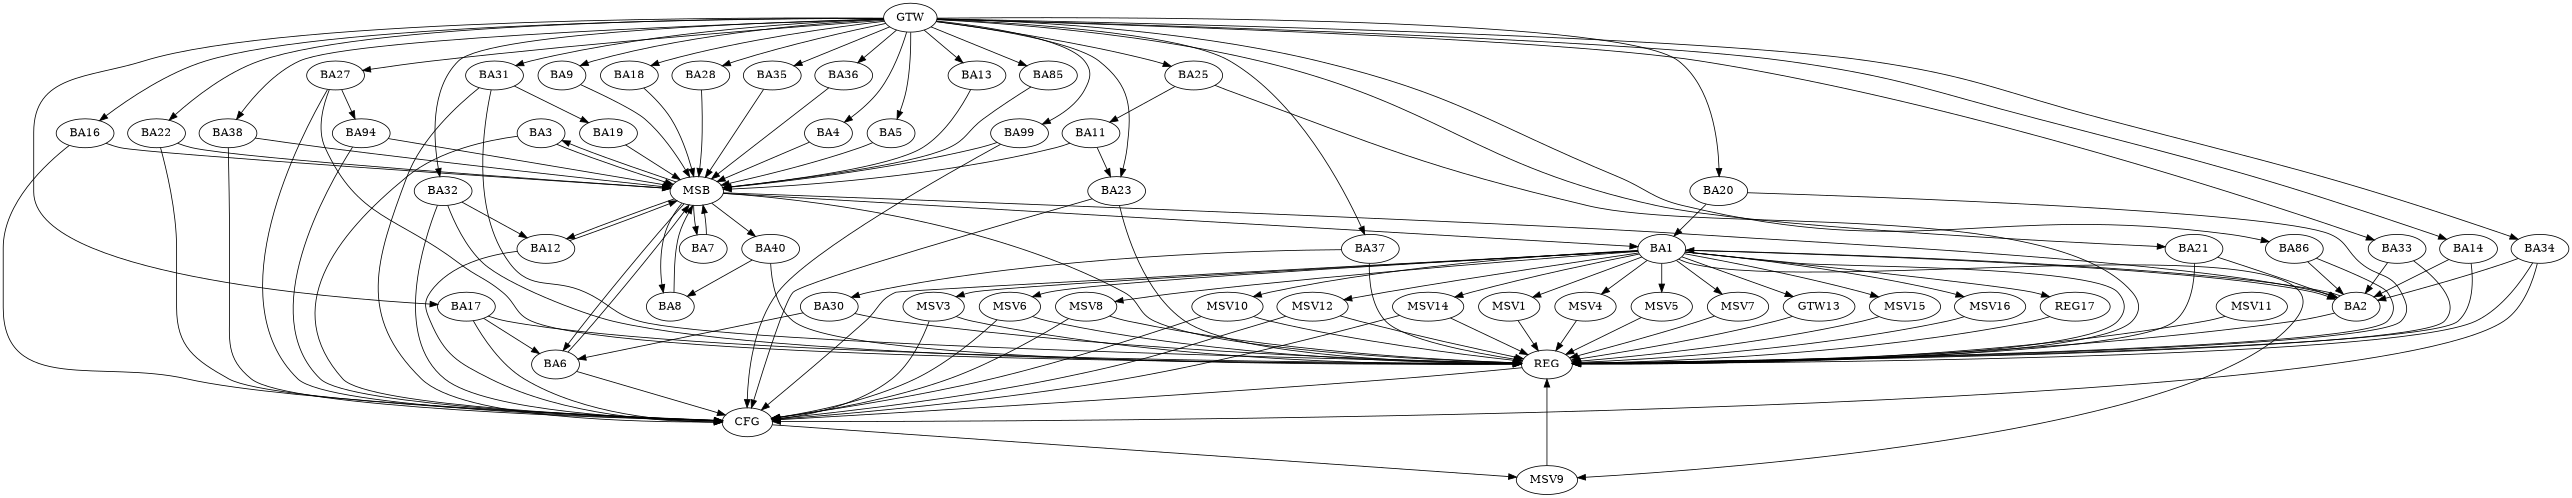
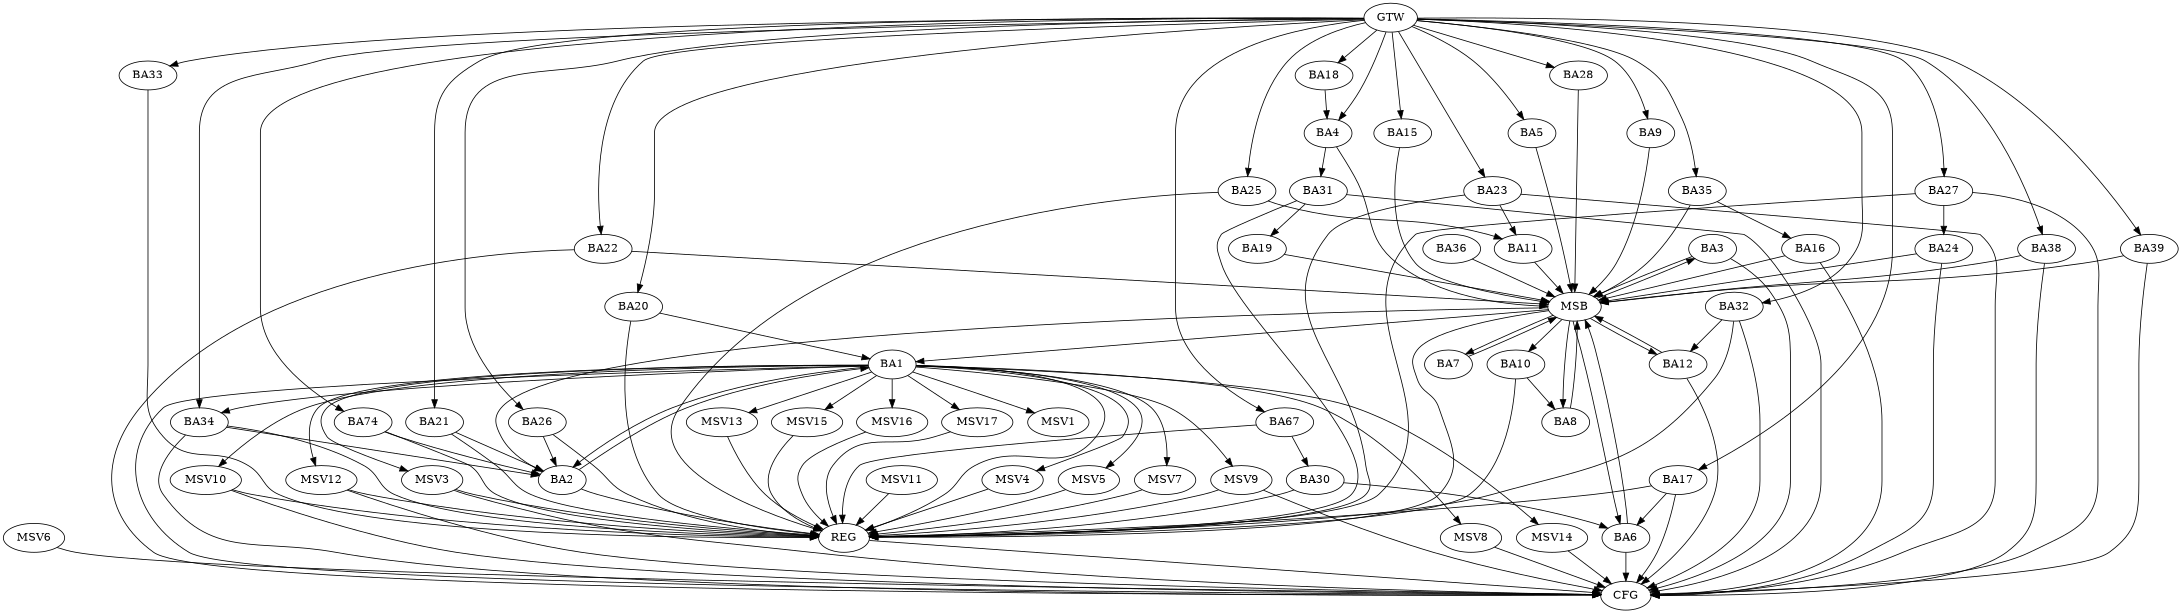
edge "GTW" -> "BA31": now "BA4" -> "BA31"
edge "GTW" -> "BA16": now "BA35" -> "BA16"
edge "GTW" -> "BA36": removed
node "BA13": removed
node "BA85": label "BA85" -> "BA15"
edge "BA18" -> "MSB": now "BA18" -> "BA4"
node "BA94": label "BA94" -> "BA24"
node "BA99": label "BA99" -> "BA39"
edge "BA11" -> "BA23": reversed
node "BA40": label "BA40" -> "BA10"
node "BA37": label "BA37" -> "BA67"
node "BA86": label "BA86" -> "BA26"
node "BA14": label "BA14" -> "BA74"
edge "BA1" -> "MSV6": now "BA1" -> "BA34"
edge "BA33" -> "BA2": removed
node "GTW13": label "GTW13" -> "MSV13"
node "REG17": label "REG17" -> "MSV17"
edge "MSV1" -> "REG": removed
edge "MSV14" -> "REG": removed
edge "MSV6" -> "REG": removed
edge "MSV8" -> "REG": removed
edge "CFG" -> "MSV9": reversed
